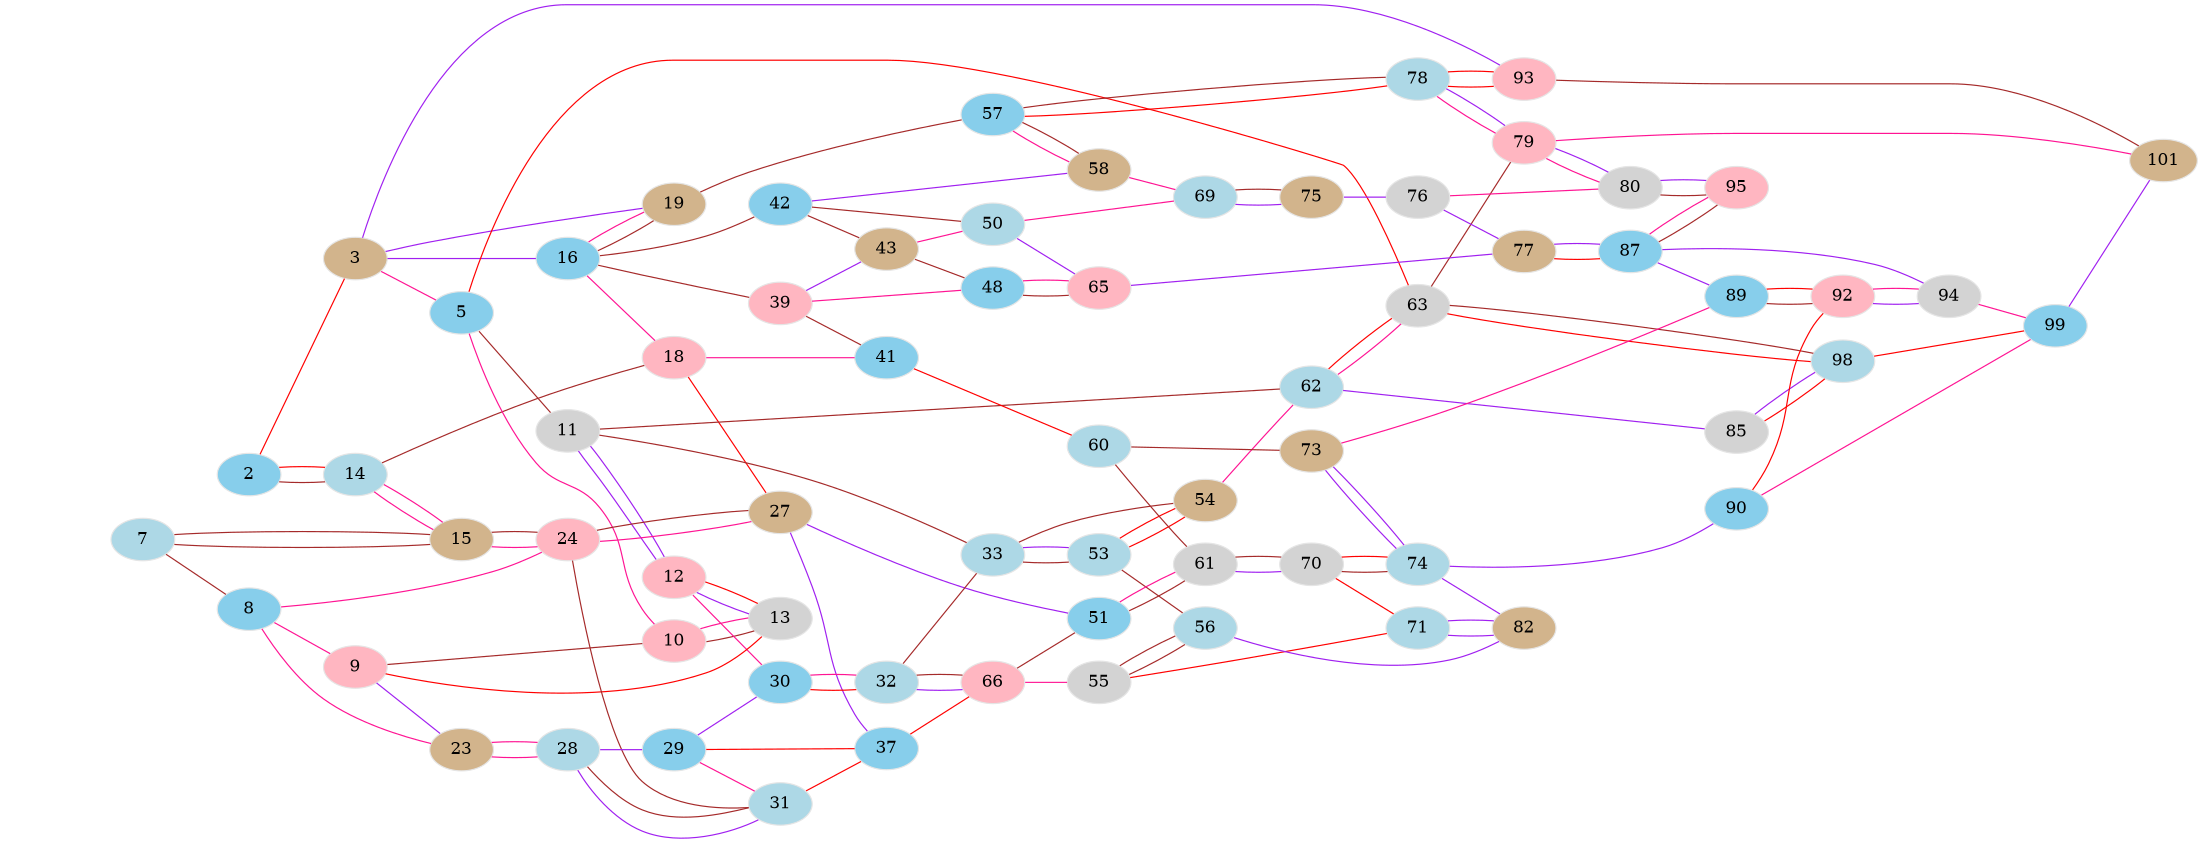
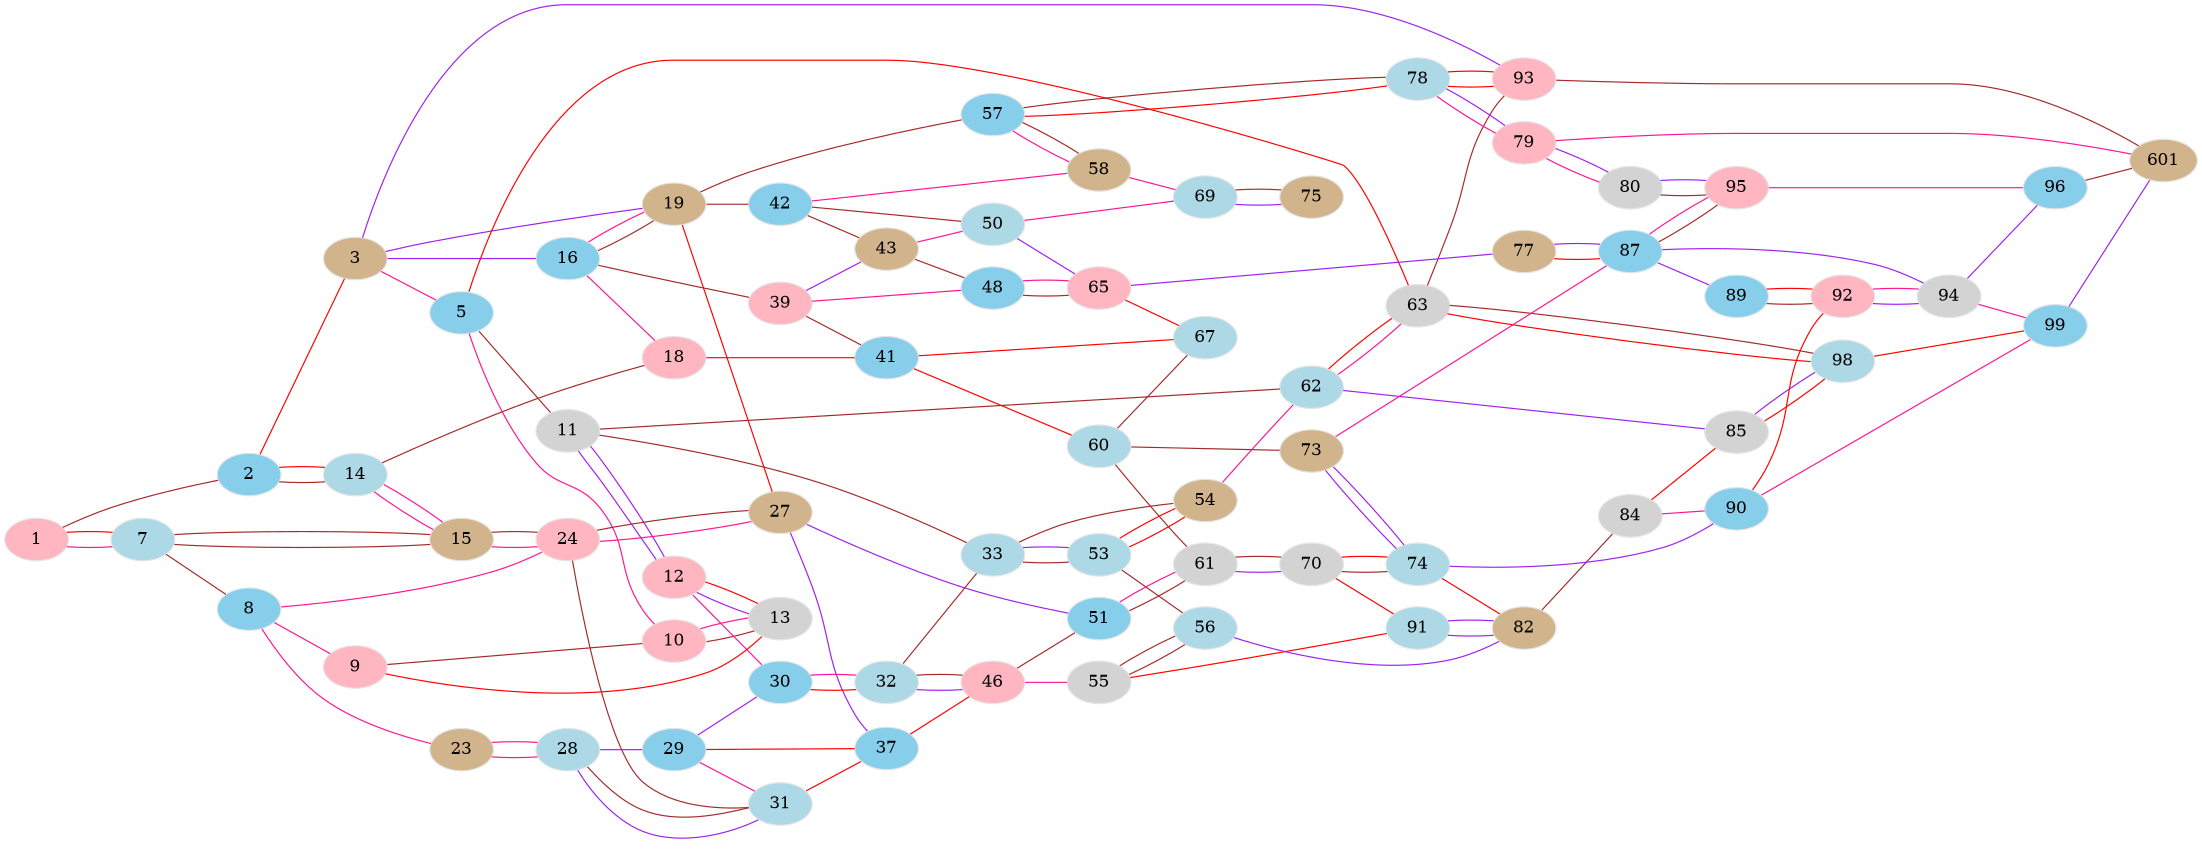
node "101": label "101" -> "601"
edge "58" -- "42": color purple -> deeppink
node "96": added
node "76": removed
edge "79" -- "63": now "93" -- "63"
edge "42" -- "16": now "42" -- "19"
node "67": added
edge "18" -- "41": color deeppink -> red
edge "89" -- "73": now "87" -- "73"
edge "18" -- "27": now "19" -- "27"
node "84": added
node "1": added
edge "74" -- "82": color purple -> red
node "71": label "71" -> "91"
node "66": label "66" -> "46"
edge "9" -- "23": removed
